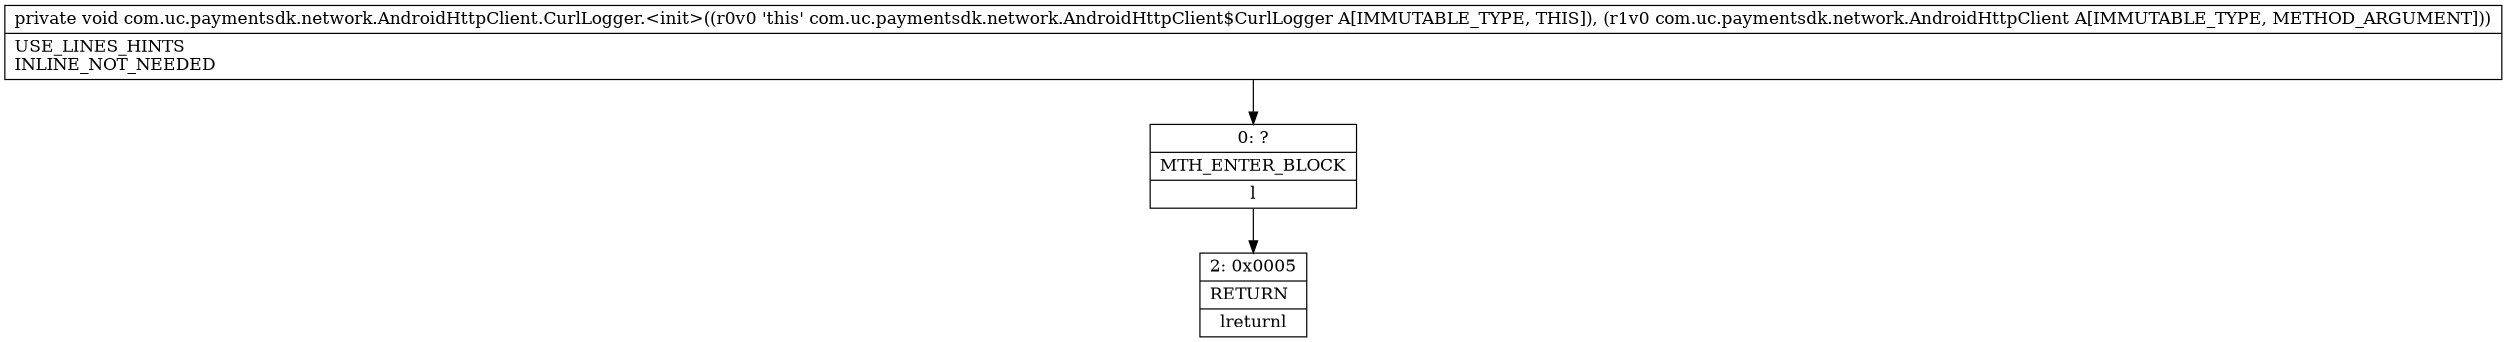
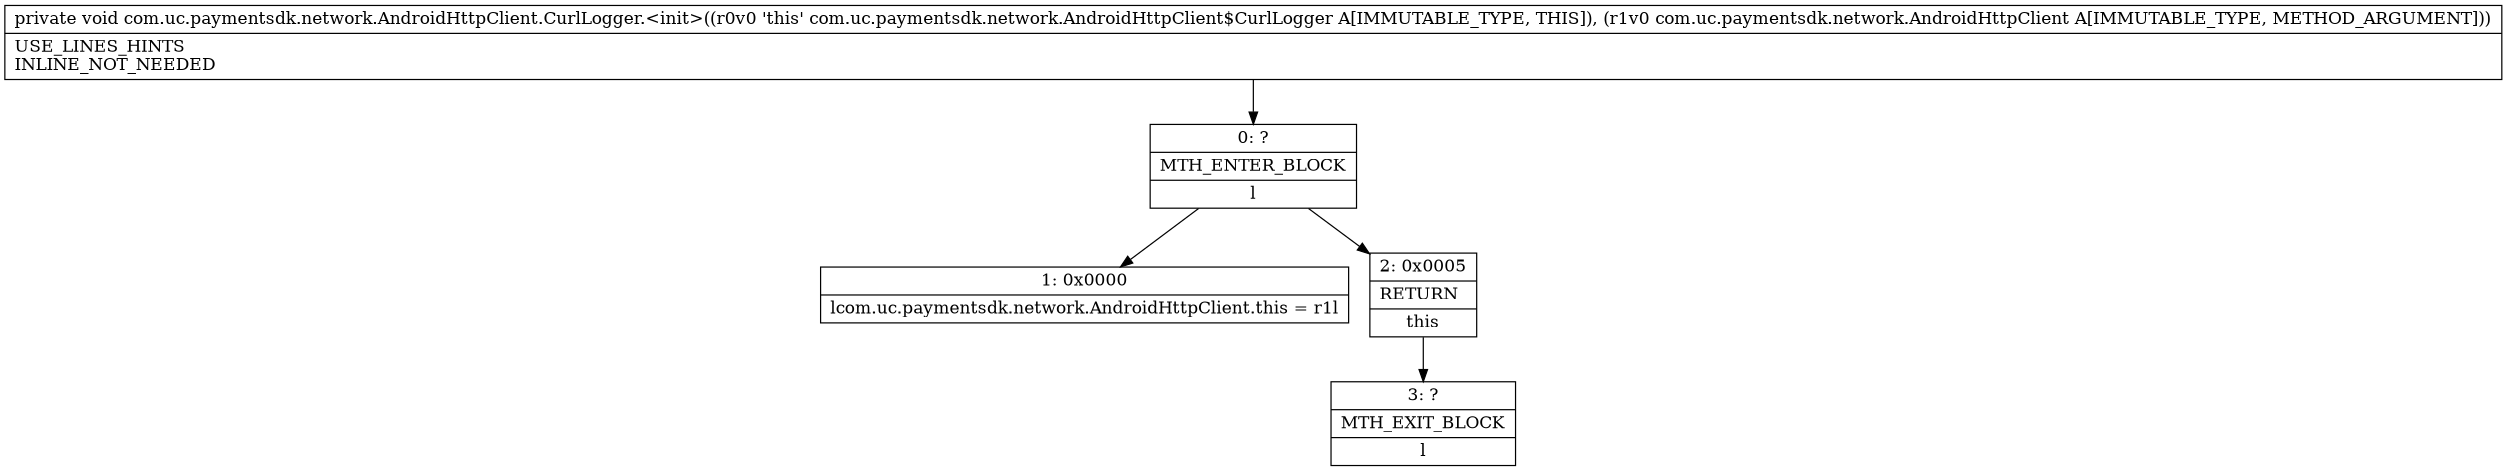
node "1: 0x0000": added
node "2: 0x0005": text "lreturnl" -> "this"
node "3: ?": added
